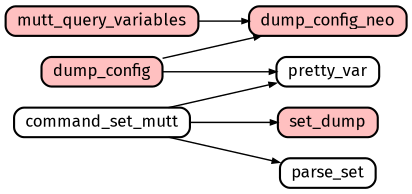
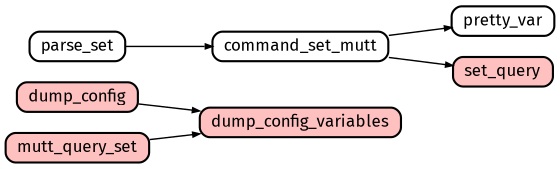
node "mutt_query_variables": label "mutt_query_variables" -> "mutt_query_set"
node "dump_config_neo": label "dump_config_neo" -> "dump_config_variables"
edge "dump_config" -> "pretty_var": removed
node "set_dump": label "set_dump" -> "set_query"
edge "command_set_mutt" -> "parse_set": reversed
